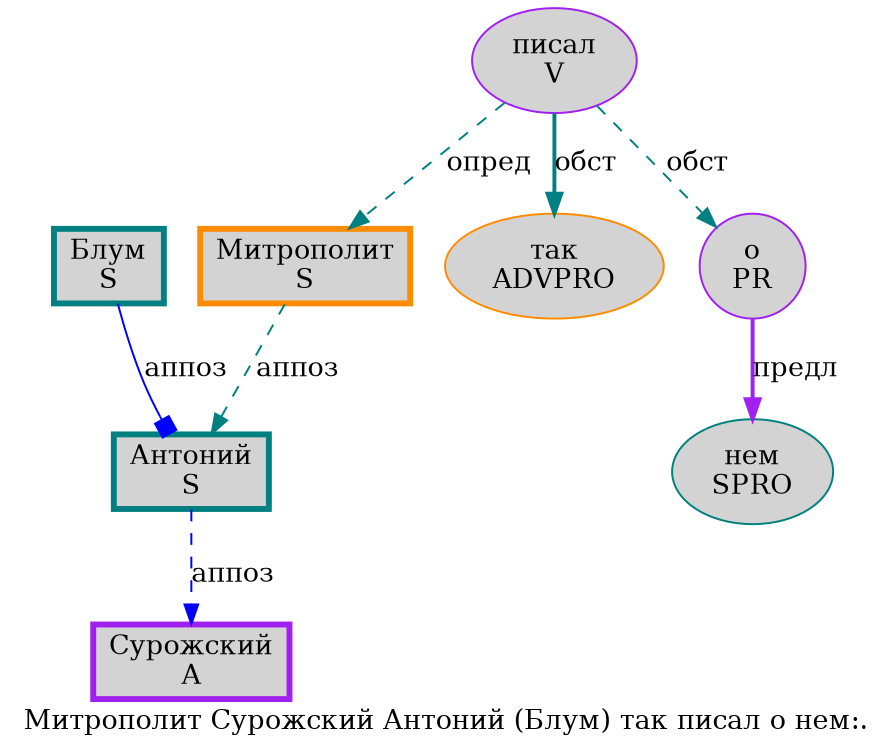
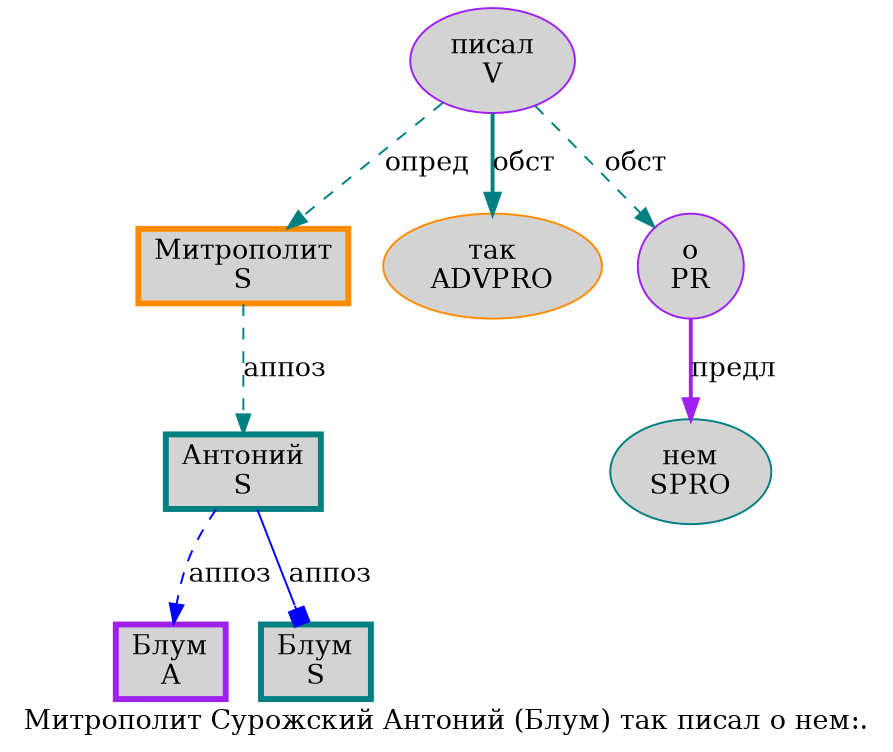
edge "Блум S" -> "Антоний S": reversed
node "Сурожский A": label "Сурожский A" -> "Блум A"
